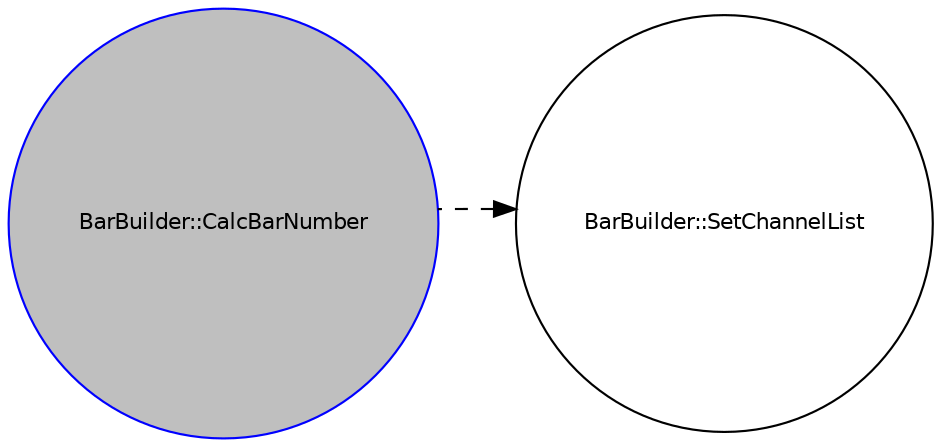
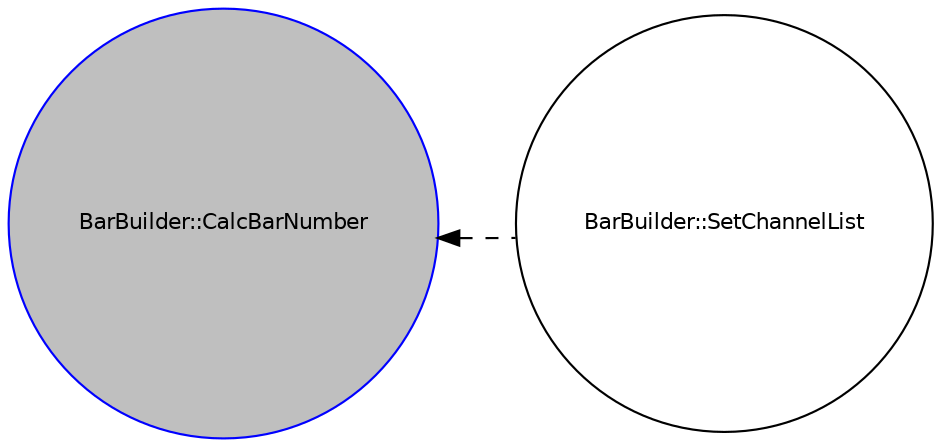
edge "BarBuilder::CalcBarNumber" -> "BarBuilder::SetChannelList": reversed
